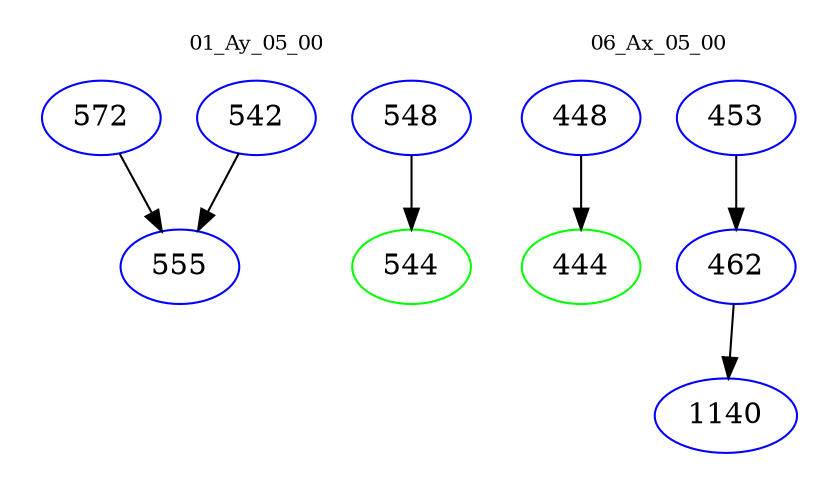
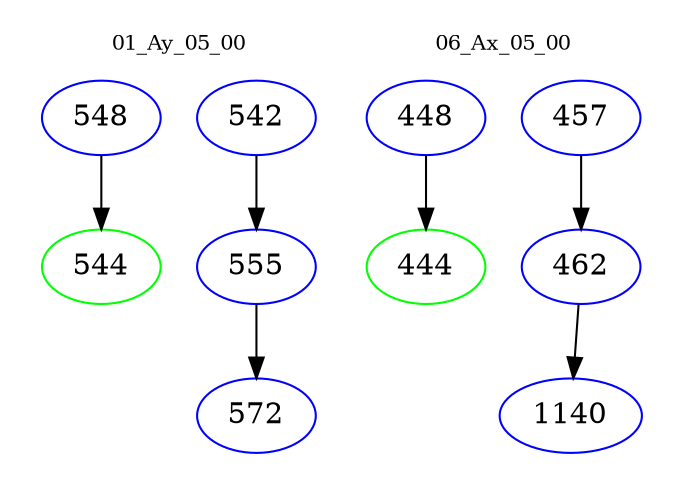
node "453": label "453" -> "457"
edge "572" -> "555": reversed
